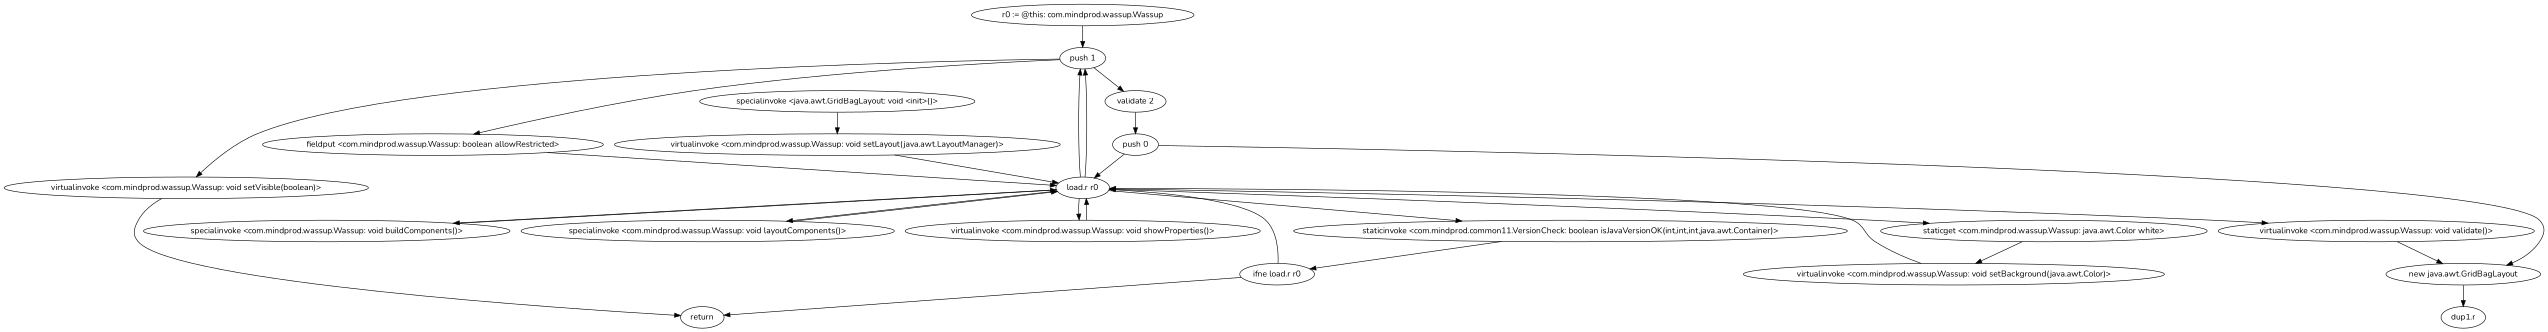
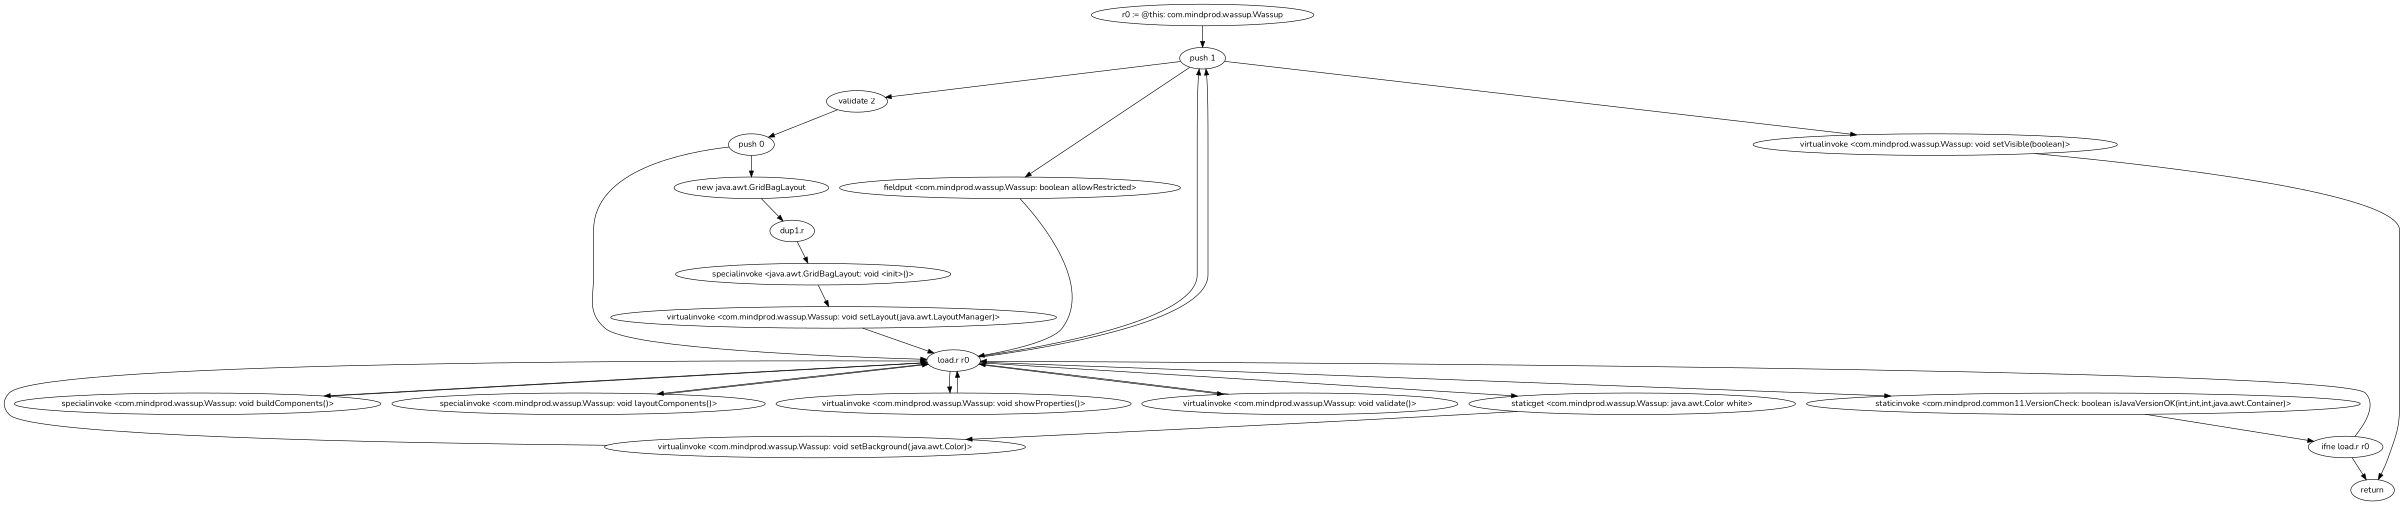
edge "dup1.r" -> "specialinvoke <java.awt.GridBagLayout: void <init>()>": added
edge "virtualinvoke <com.mindprod.wassup.Wassup: void validate()>" -> "new java.awt.GridBagLayout": now "virtualinvoke <com.mindprod.wassup.Wassup: void validate()>" -> "load.r r0"
